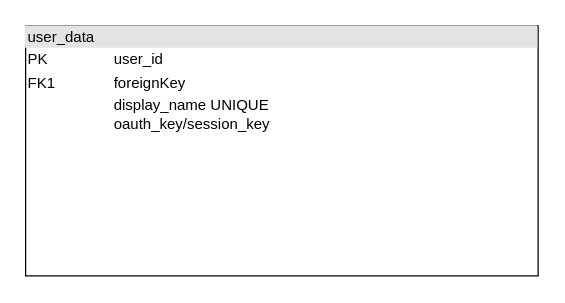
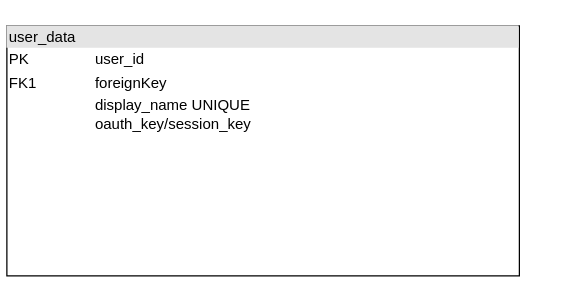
node "user_data PK user_id FK1 foreignKey display_name UNIQUE oauth_key/session_key": moved (282, 151) -> (263, 151)
